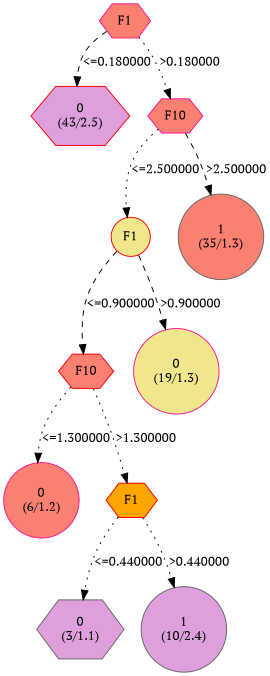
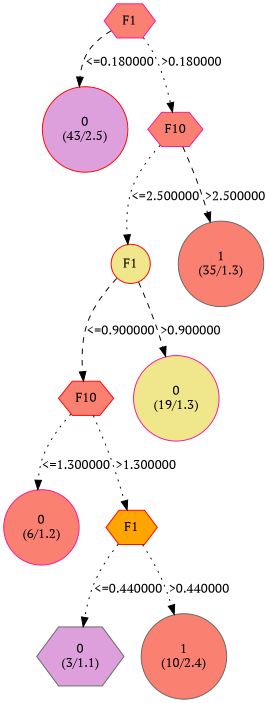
node "0 (43/2.5)": shape hexagon -> circle
node "1 (10/2.4)": fillcolor plum -> salmon
